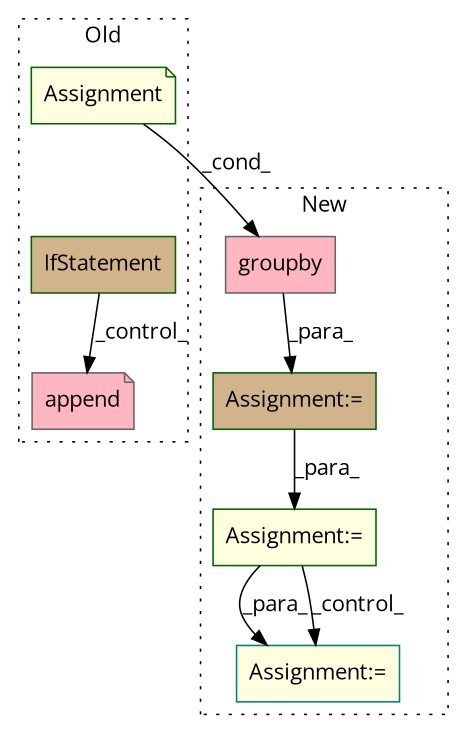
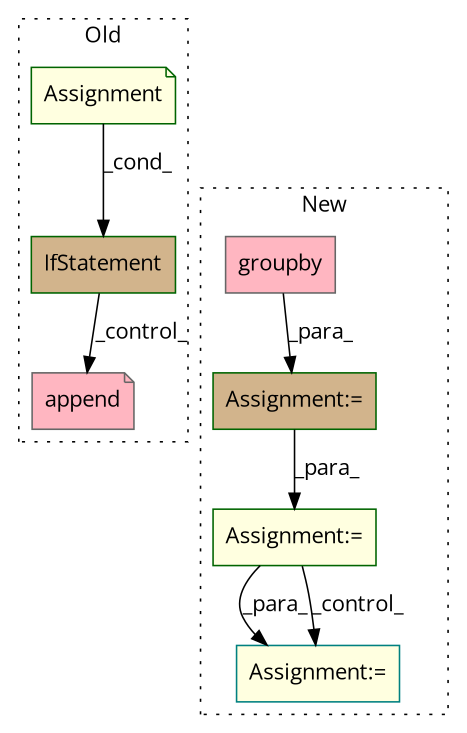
edge "Assignment" -> "groupby": now "Assignment" -> "IfStatement"
